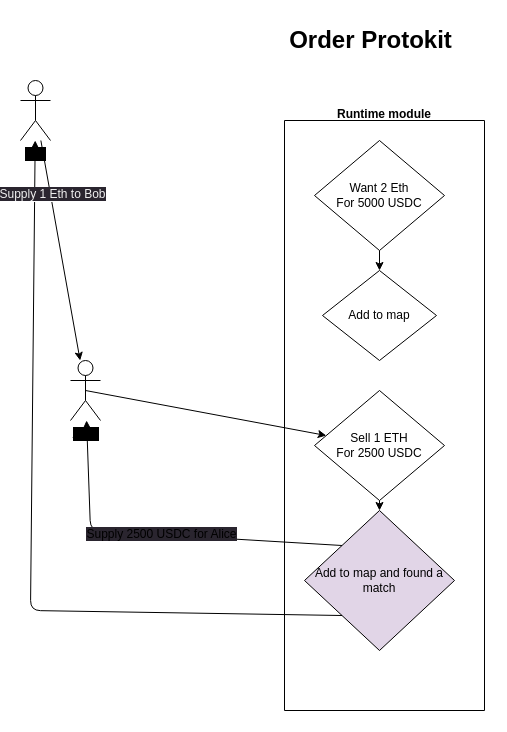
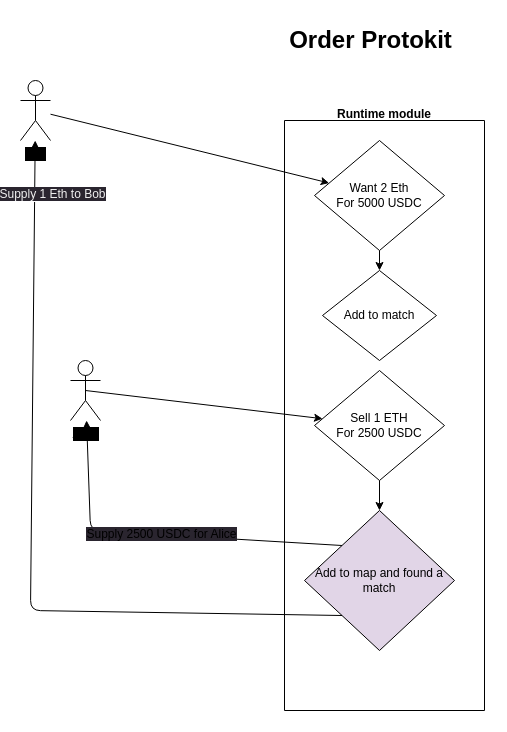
edge "Bob" -> "Alice": now "Bob" -> "Want 2 Eth For 5000 USDC"
node "Add to map": label "Add to map" -> "Add to match"
node "Sell 1 ETH For 2500 USDC": moved (380, 446) -> (380, 426)
